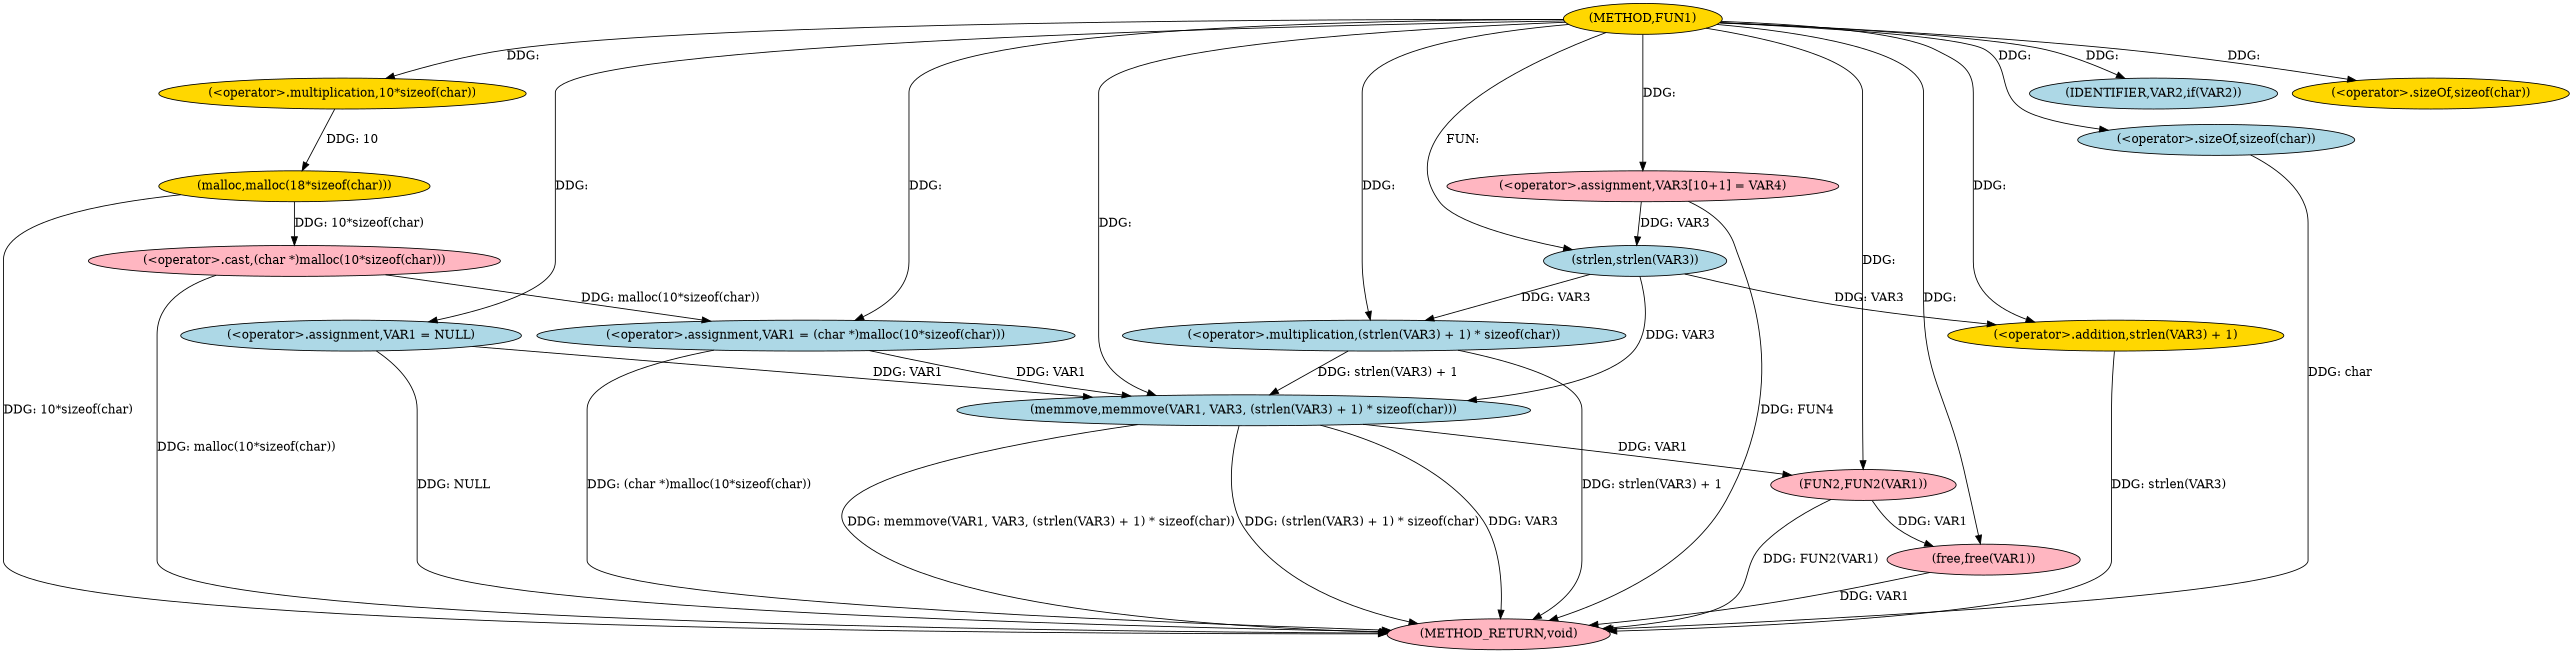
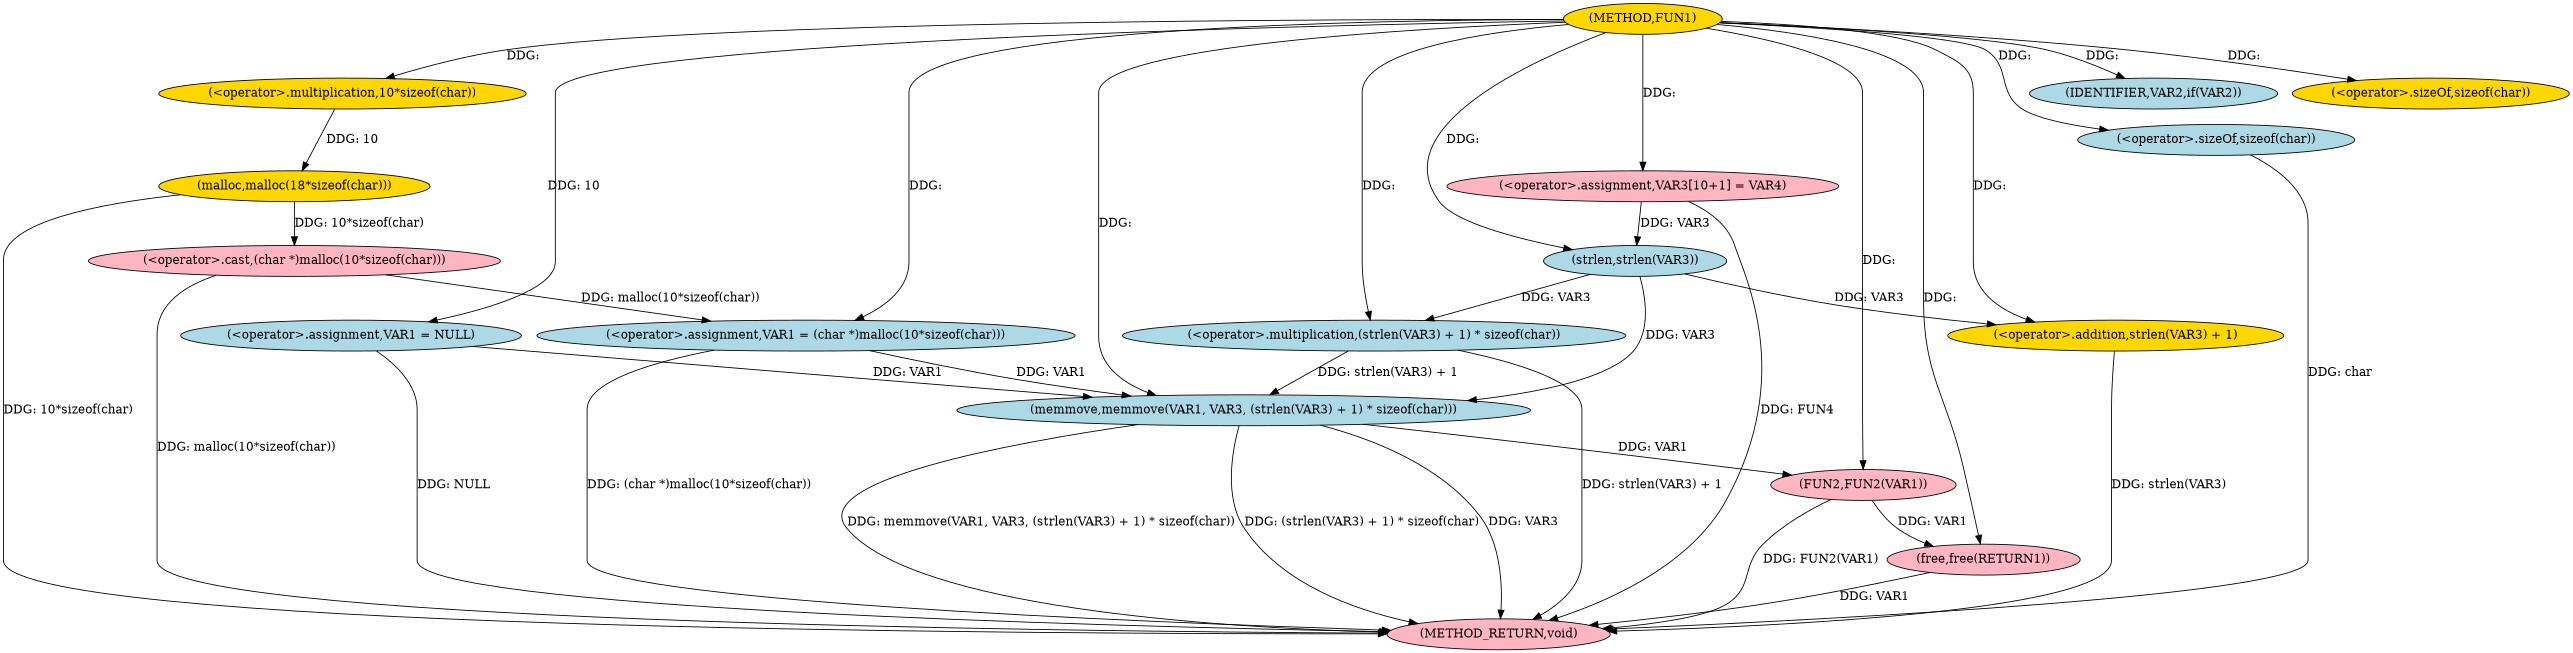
edge "(METHOD,FUN1)" -> "(strlen,strlen(VAR3))": label "FUN: " -> "DDG: "
edge "(METHOD,FUN1)" -> "(<operator>.assignment,VAR1 = NULL)": label "DDG: " -> "DDG: 10"
node "(free,free(VAR1))": label "(free,free(VAR1))" -> "(free,free(RETURN1))"
